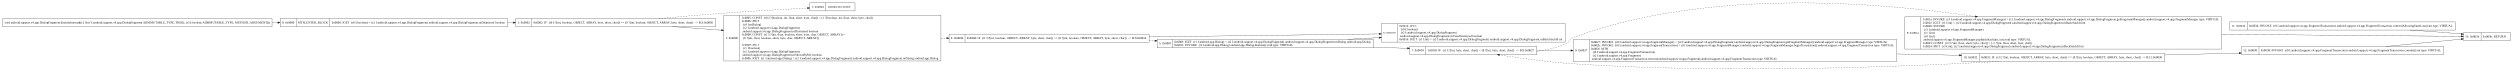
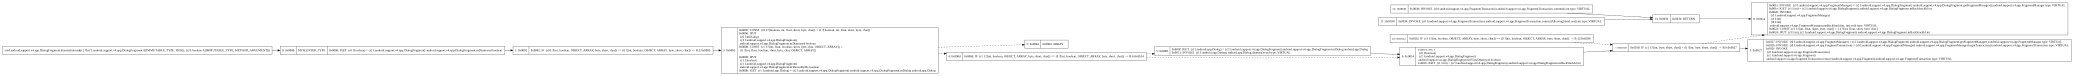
node "2: 0x0004": text "0x0004: RETURN" -> "0x0004: ARRAY"
edge "1: 0x0002" -> "2: 0x0004": now "3: 0x0005" -> "2: 0x0004"
node "0: 0x0000": text "MTH_ENTER_BLOCK" -> "MTH_ENTER_TYPE"
edge "4: 0x000d" -> "6: 0x0014": style solid -> dashed
edge "8: 0x001a" -> "13: 0x003b": reversed
edge "5: 0x000f" -> "7: 0x0018": now "6: 0x0014" -> "7: 0x0018"
node "9: 0x0027": text "0x002f: MTH" -> "0x002f: INVOKE"
edge "10: 0x0032" -> "12: 0x0038": removed
edge "9: 0x0027" -> "10: 0x0032": removed
